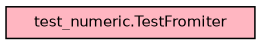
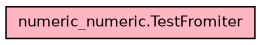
node "test_numeric.TestFromiter": label "test_numeric.TestFromiter" -> "numeric_numeric.TestFromiter"
